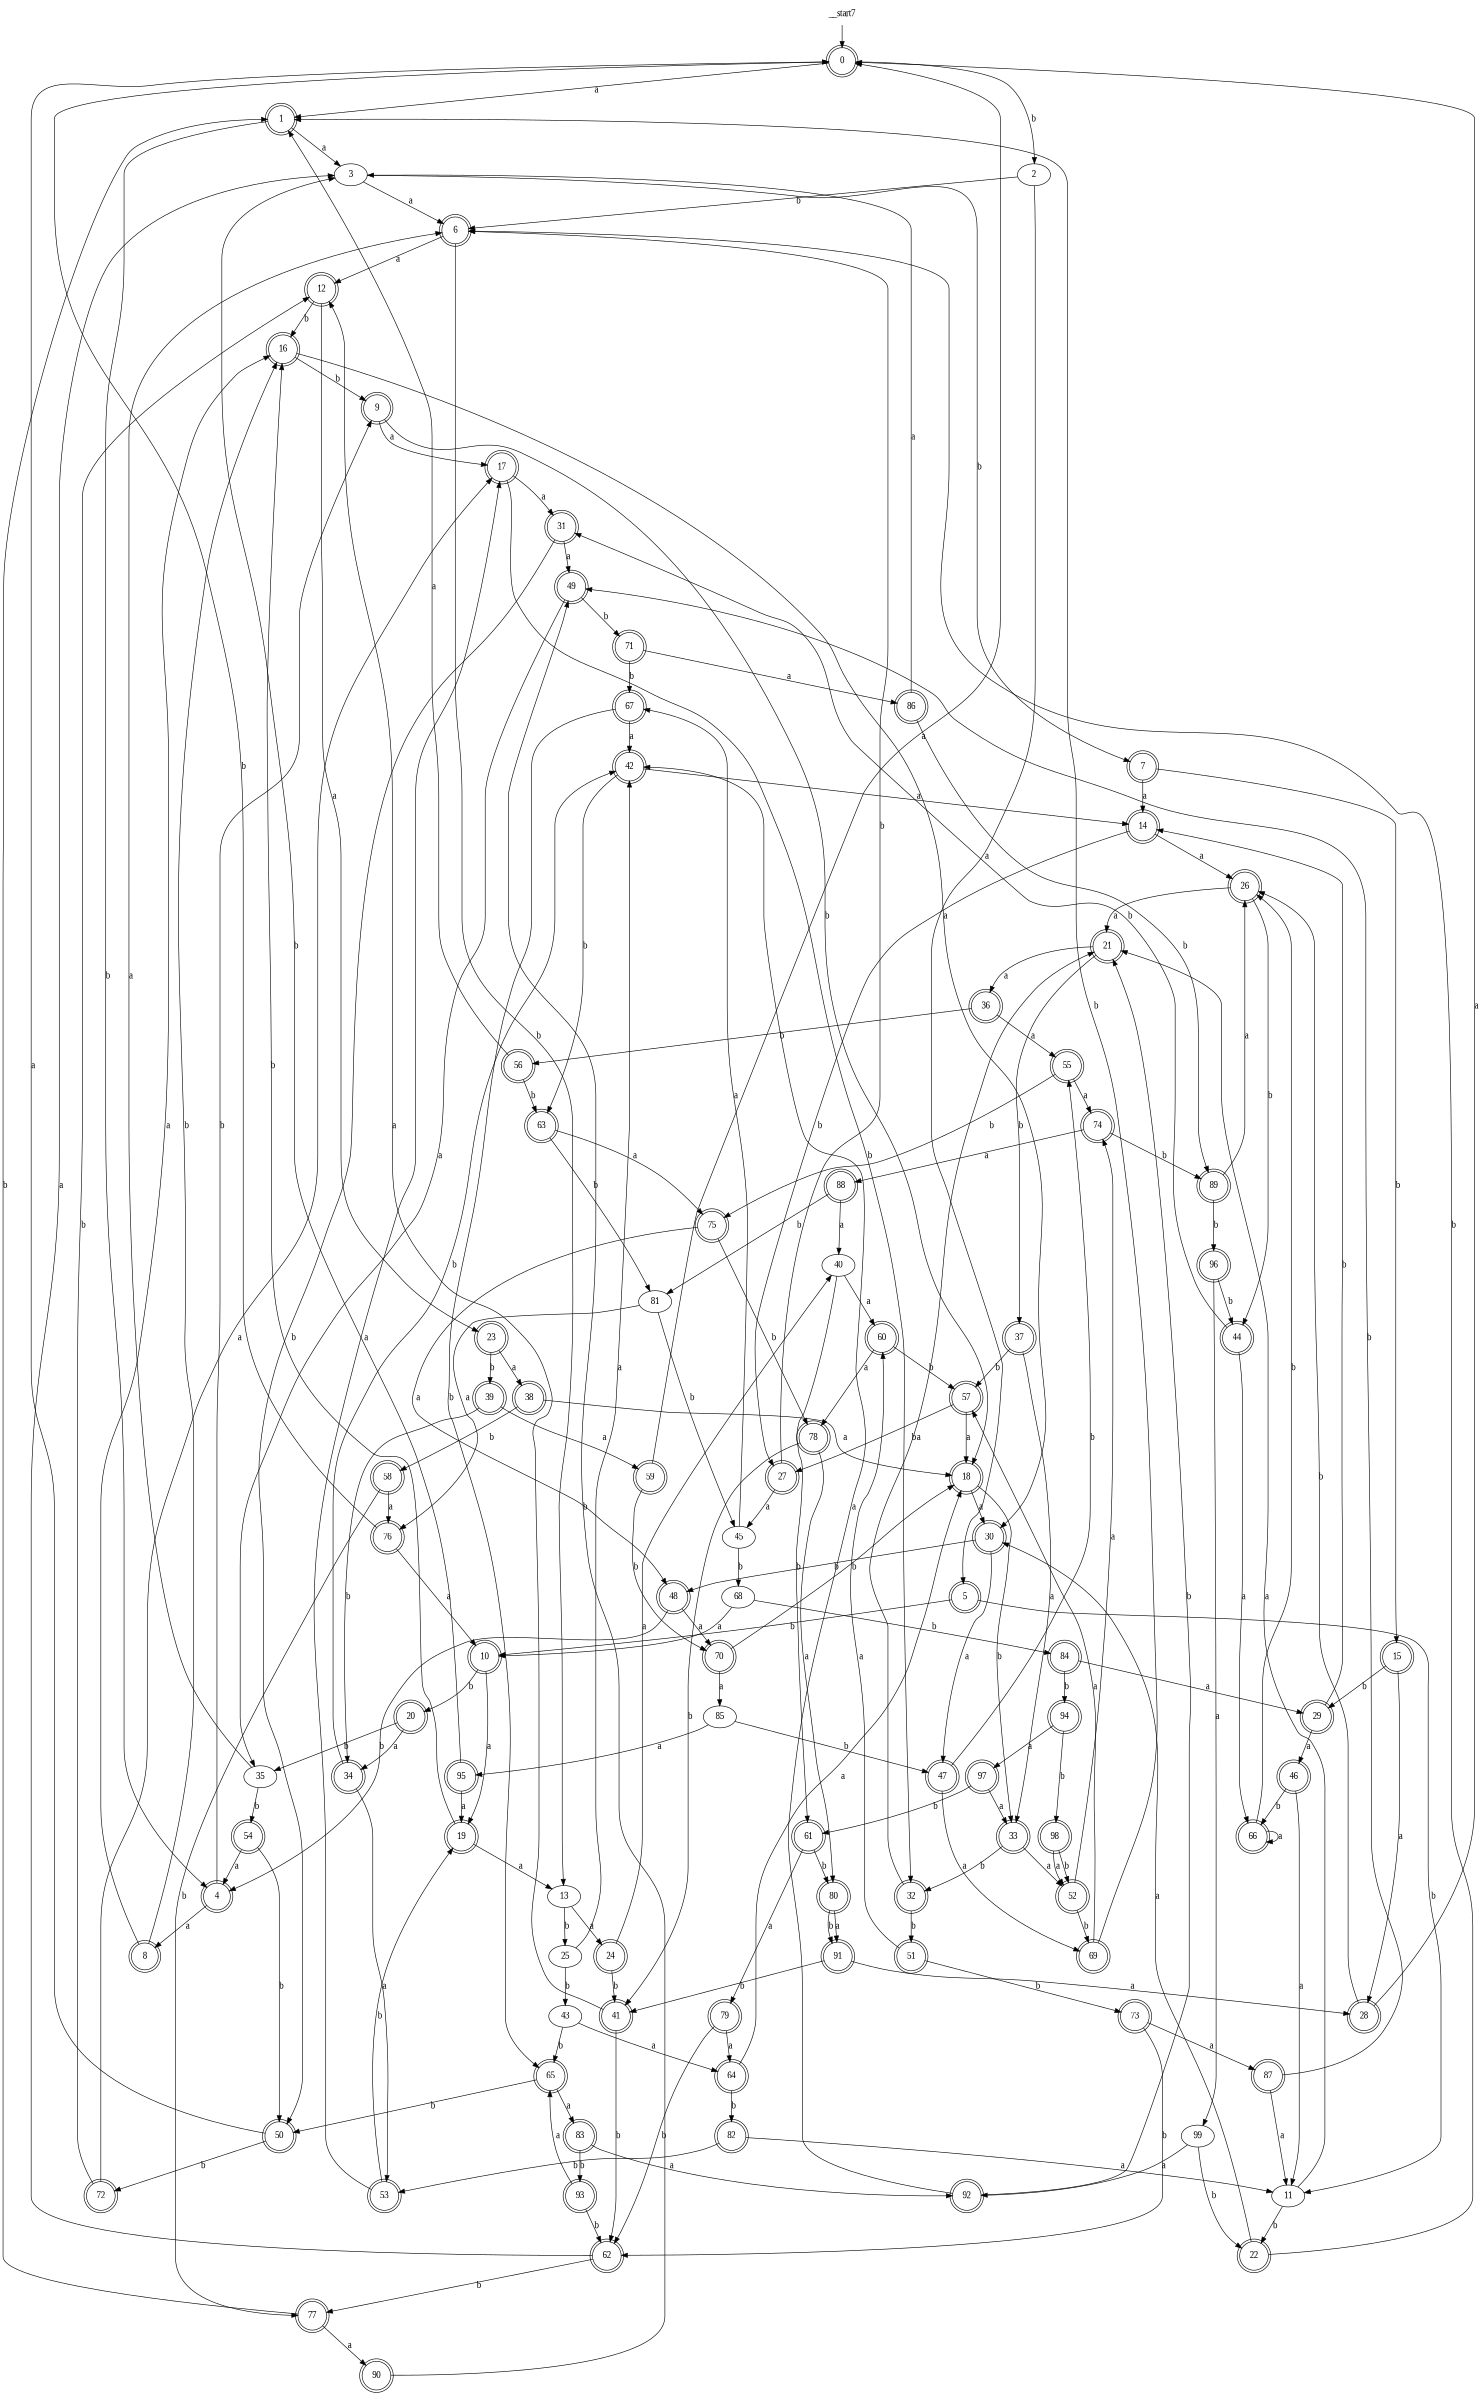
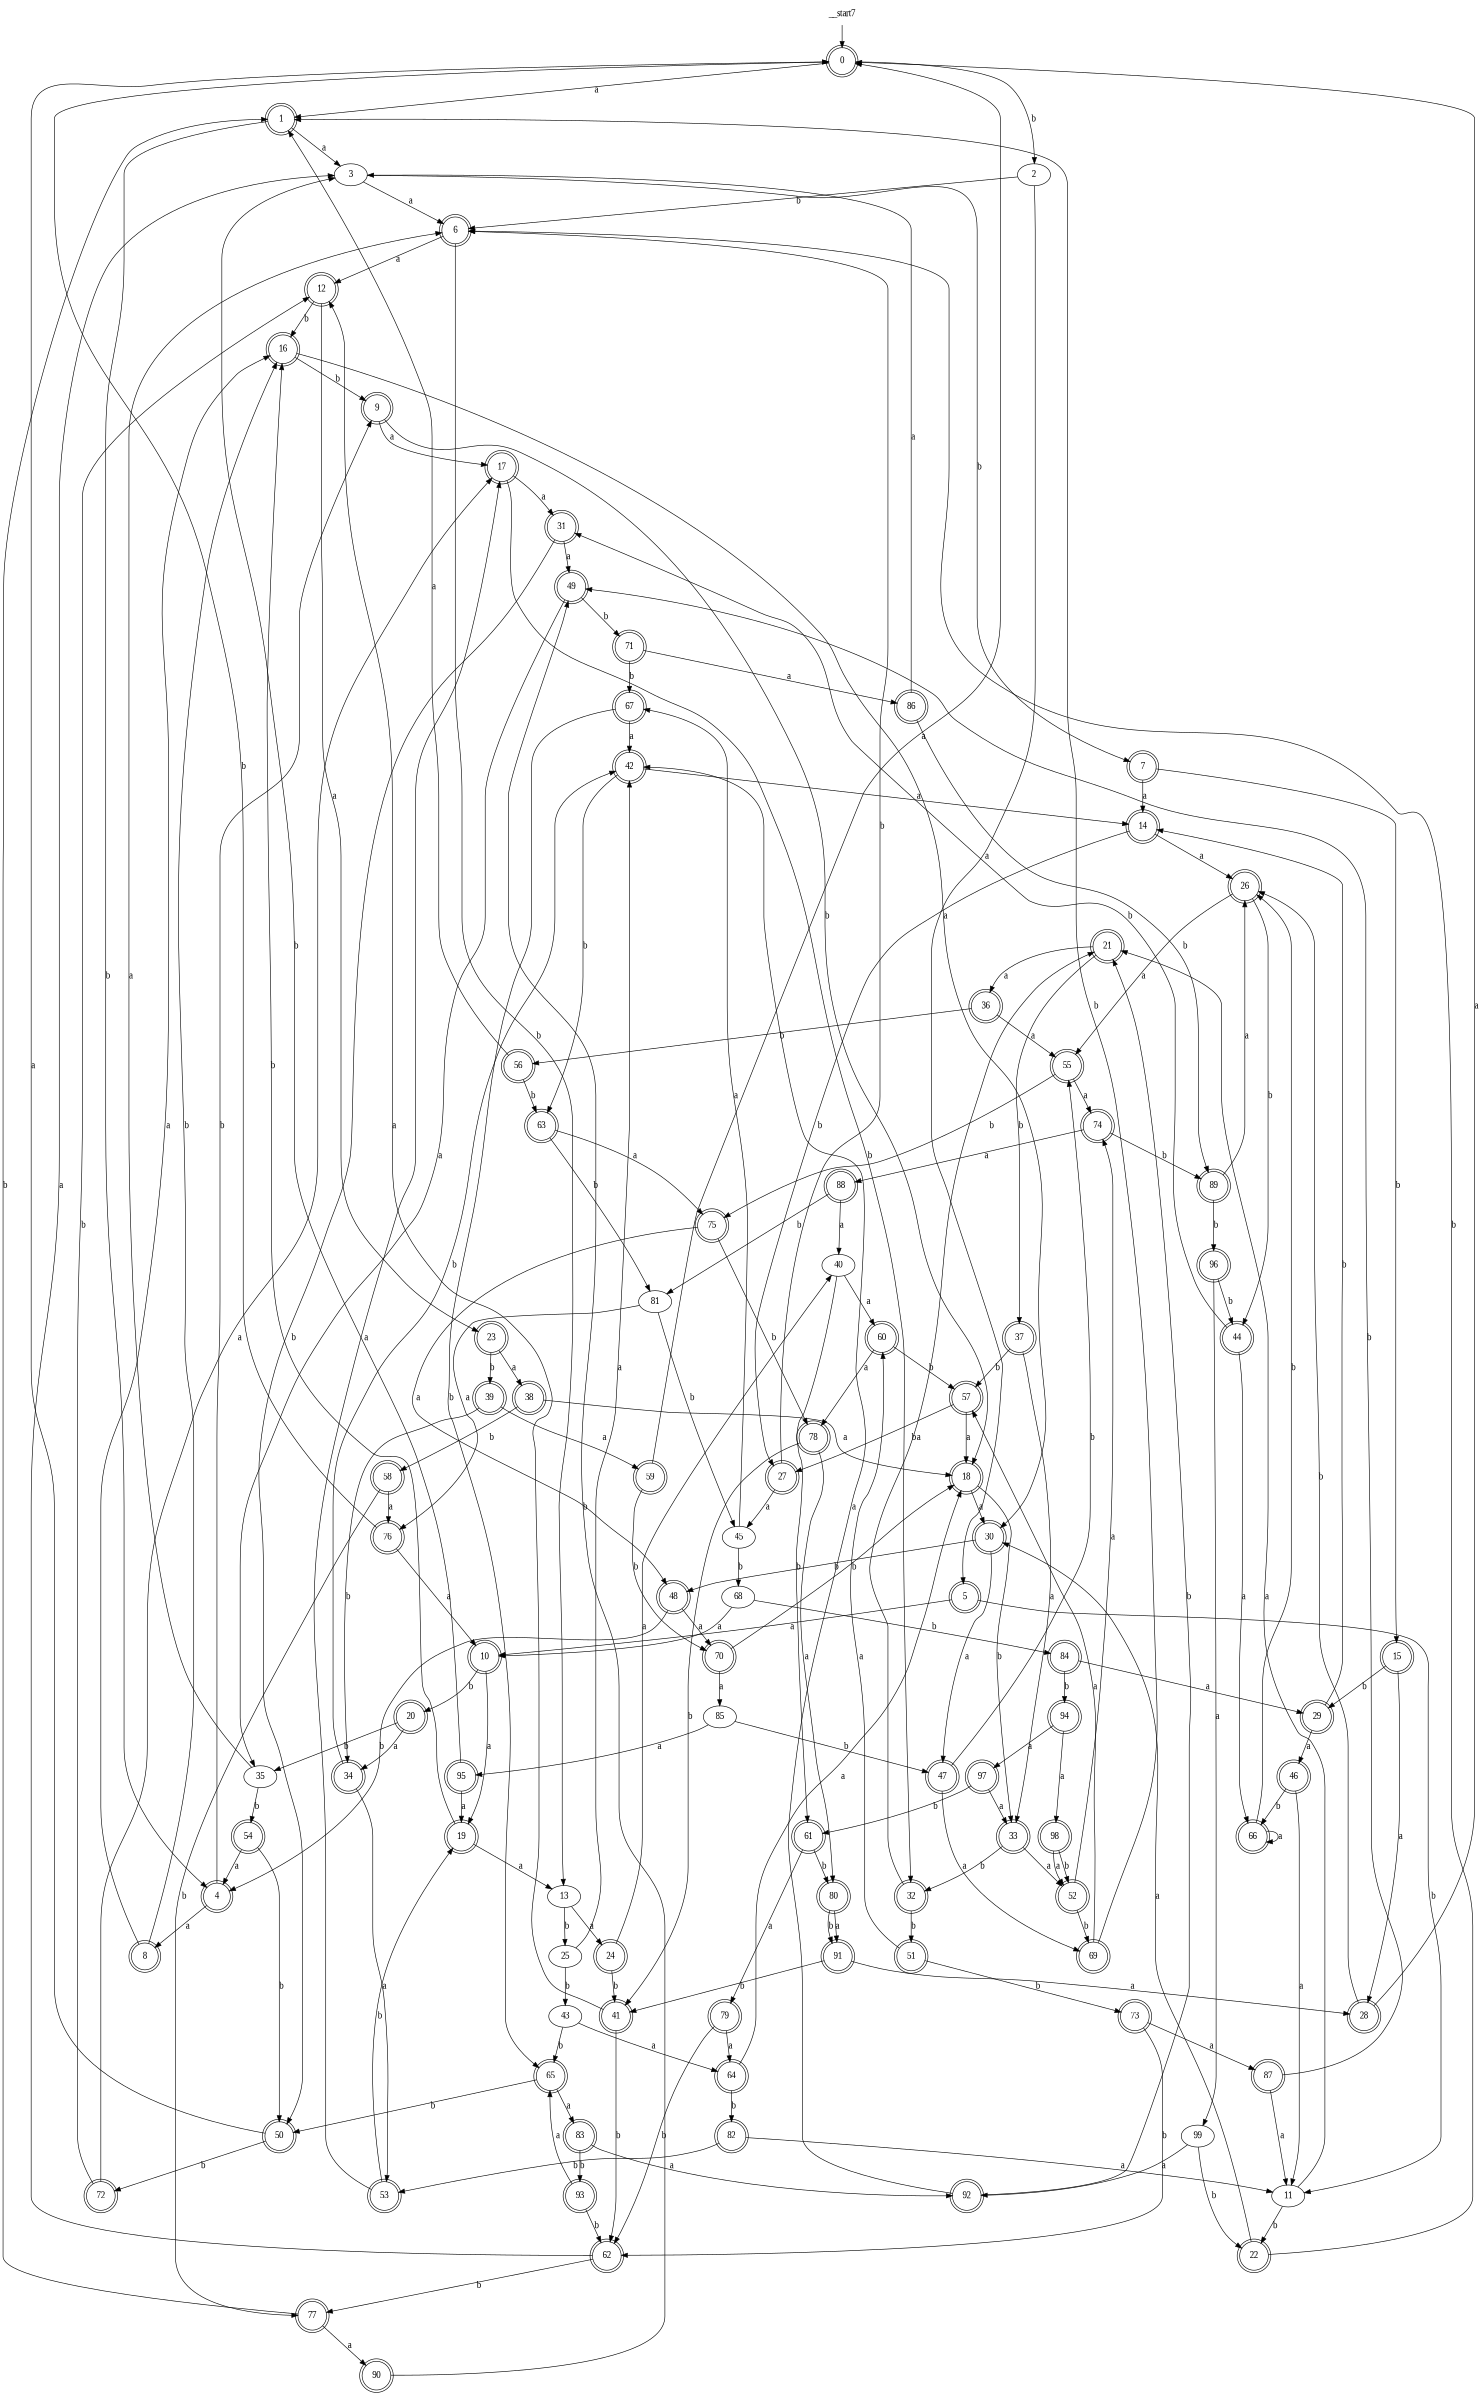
edge "26" -> "21": now "26" -> "55"
edge "5" -> "10": label "b" -> "a"
edge "94" -> "98": label "b" -> "a"
